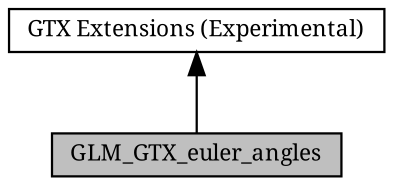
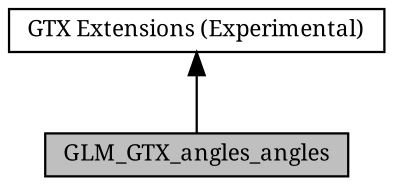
node "GLM_GTX_euler_angles": label "GLM_GTX_euler_angles" -> "GLM_GTX_angles_angles"
